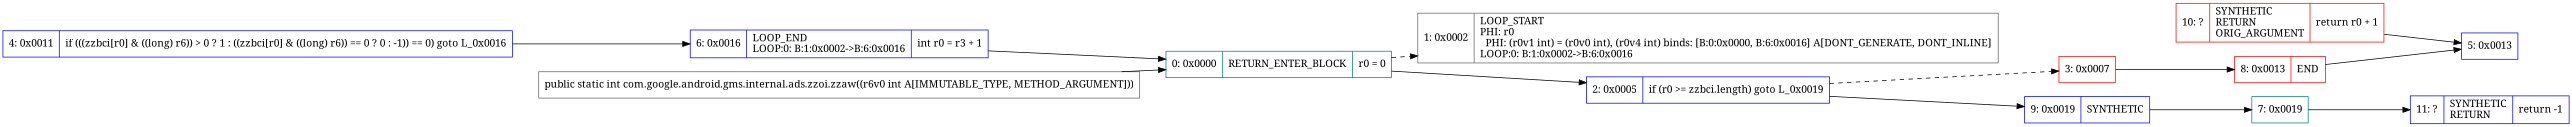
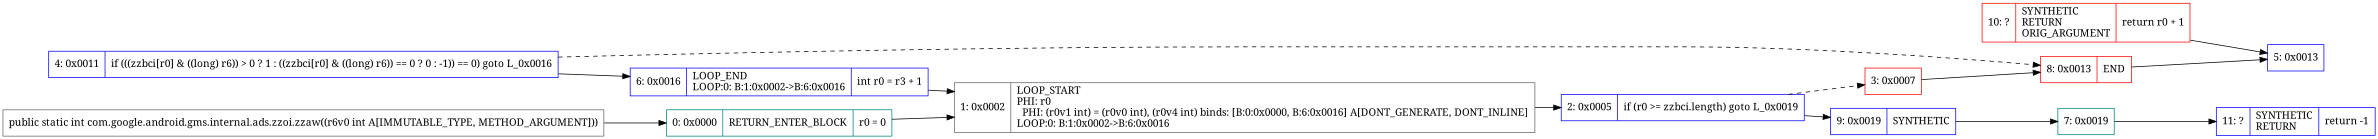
edge "4: 0x0011" -> "8: 0x0013": added
edge "6: 0x0016" -> "0: 0x0000": now "6: 0x0016" -> "1: 0x0002"
edge "0: 0x0000" -> "1: 0x0002": style dashed -> solid
edge "0: 0x0000" -> "2: 0x0005": now "1: 0x0002" -> "2: 0x0005"
